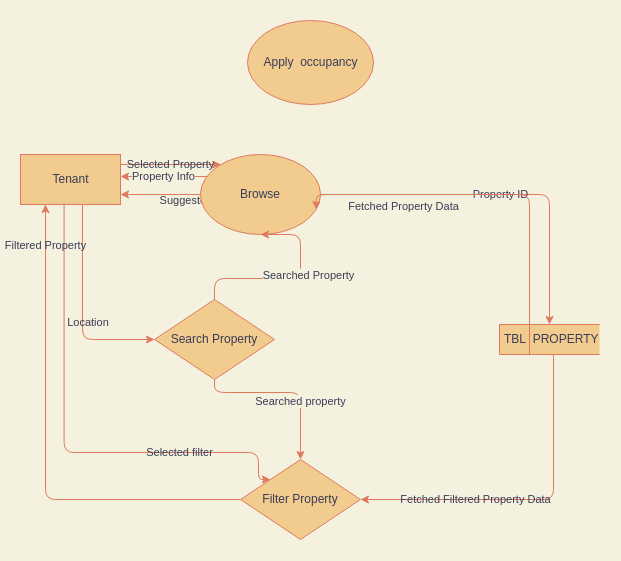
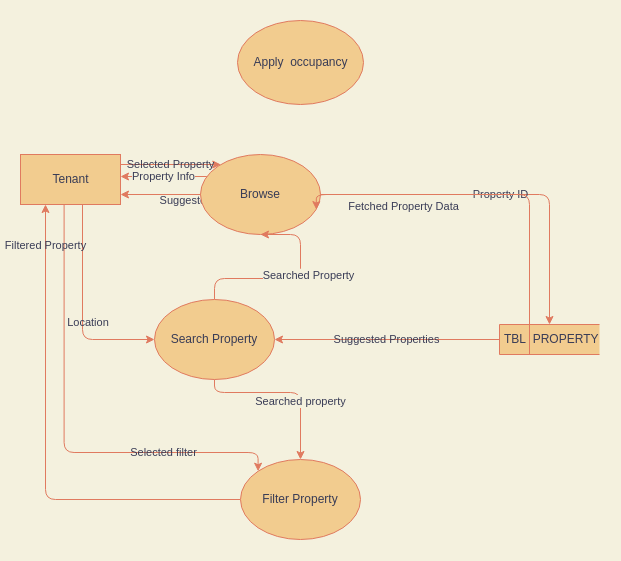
node "Apply occupancy": moved (311, 63) -> (301, 63)
node "Search Property": shape diamond -> ellipse
edge "TBL PROPERTY" -> "Search Property": added, label "Suggested Properties"
node "Filter Property": shape diamond -> ellipse
edge "TBL PROPERTY" -> "Filter Property": removed, label "Fetched Filtered Property Data"
